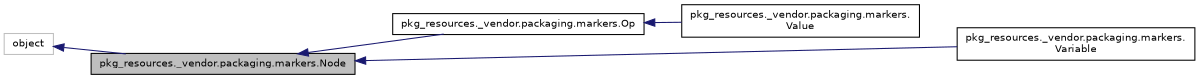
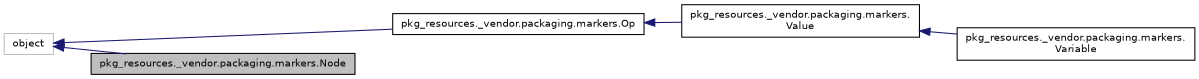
edge "pkg_resources._vendor.packaging.markers.Op" -> "pkg_resources._vendor.packaging.markers.Node": now "pkg_resources._vendor.packaging.markers.Op" -> "object"
edge "pkg_resources._vendor.packaging.markers. Variable" -> "pkg_resources._vendor.packaging.markers.Node": now "pkg_resources._vendor.packaging.markers. Variable" -> "pkg_resources._vendor.packaging.markers. Value"
